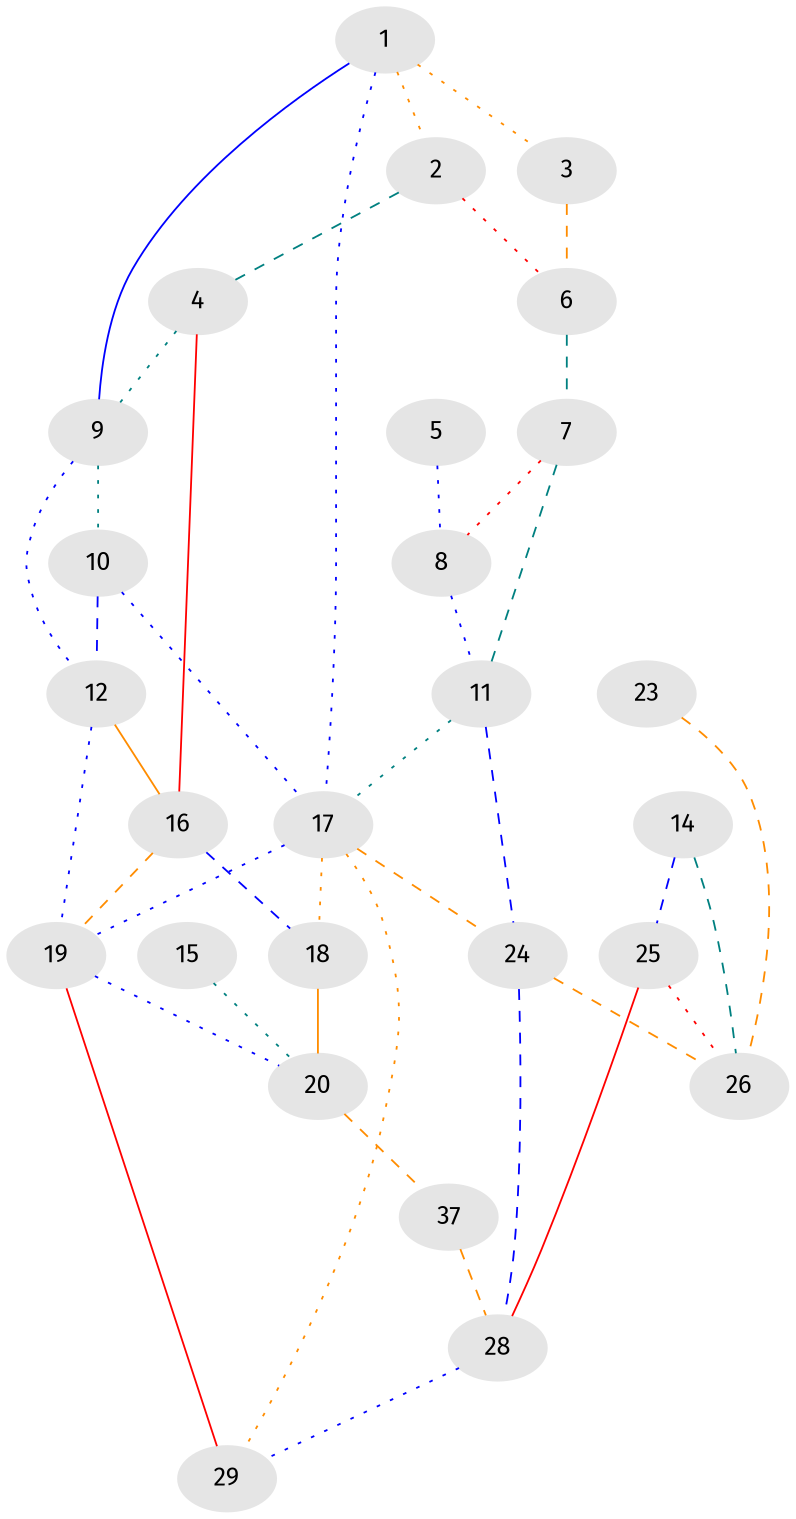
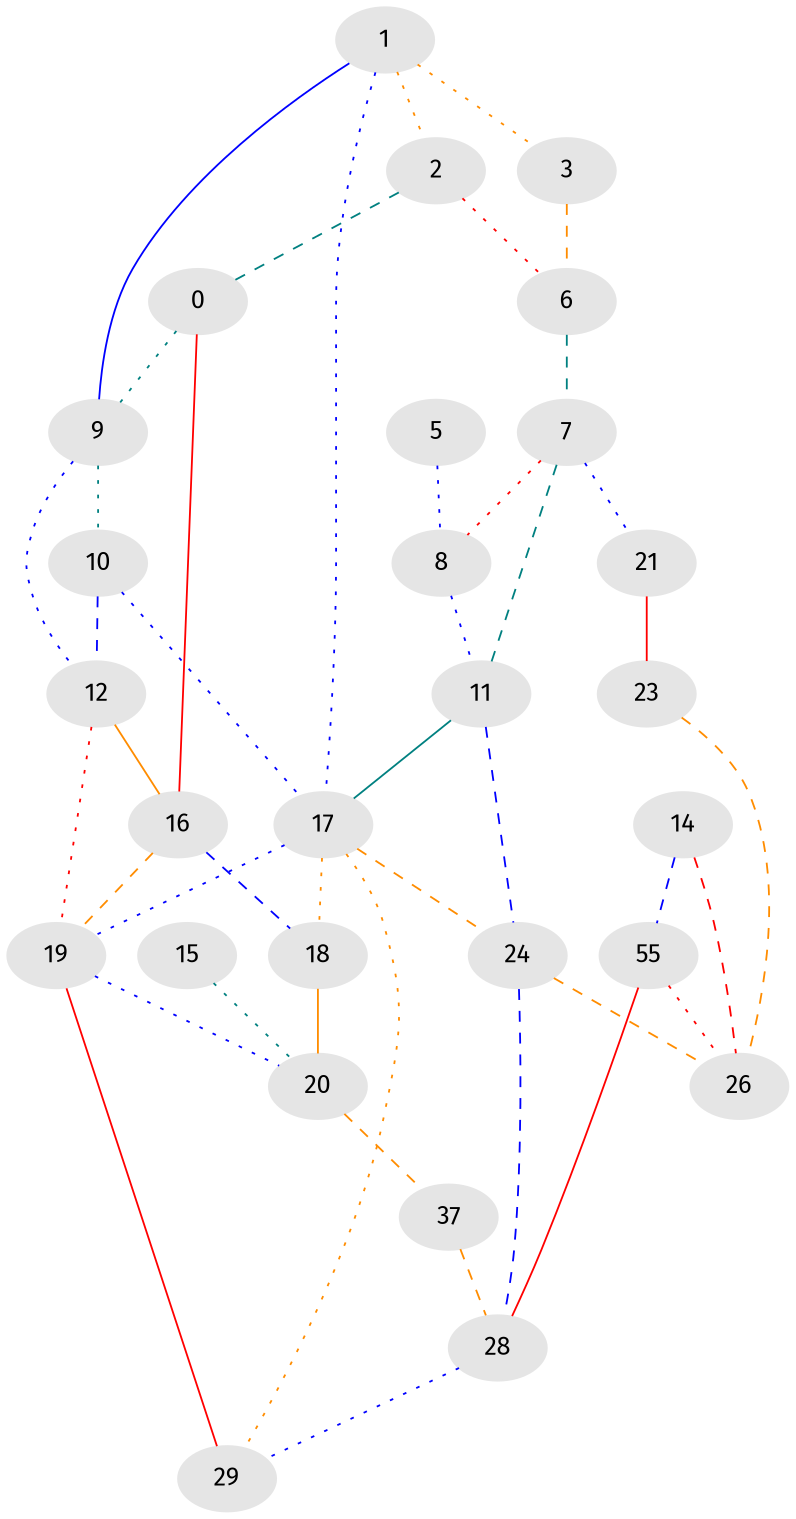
node "4": label "4" -> "0"
node "21": added
edge "11" -- "17": style dotted -> solid
edge "12" -- "19": color blue -> red
edge "14" -- "26": color teal -> red
node "25": label "25" -> "55"
